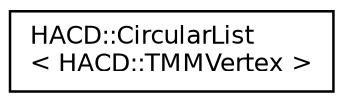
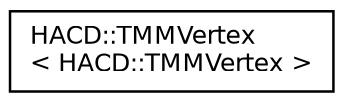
node "HACD::CircularList < HACD::TMMVertex >": label "HACD::CircularList < HACD::TMMVertex >" -> "HACD::TMMVertex < HACD::TMMVertex >"
